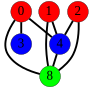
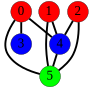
node "8": label "8" -> "5"
